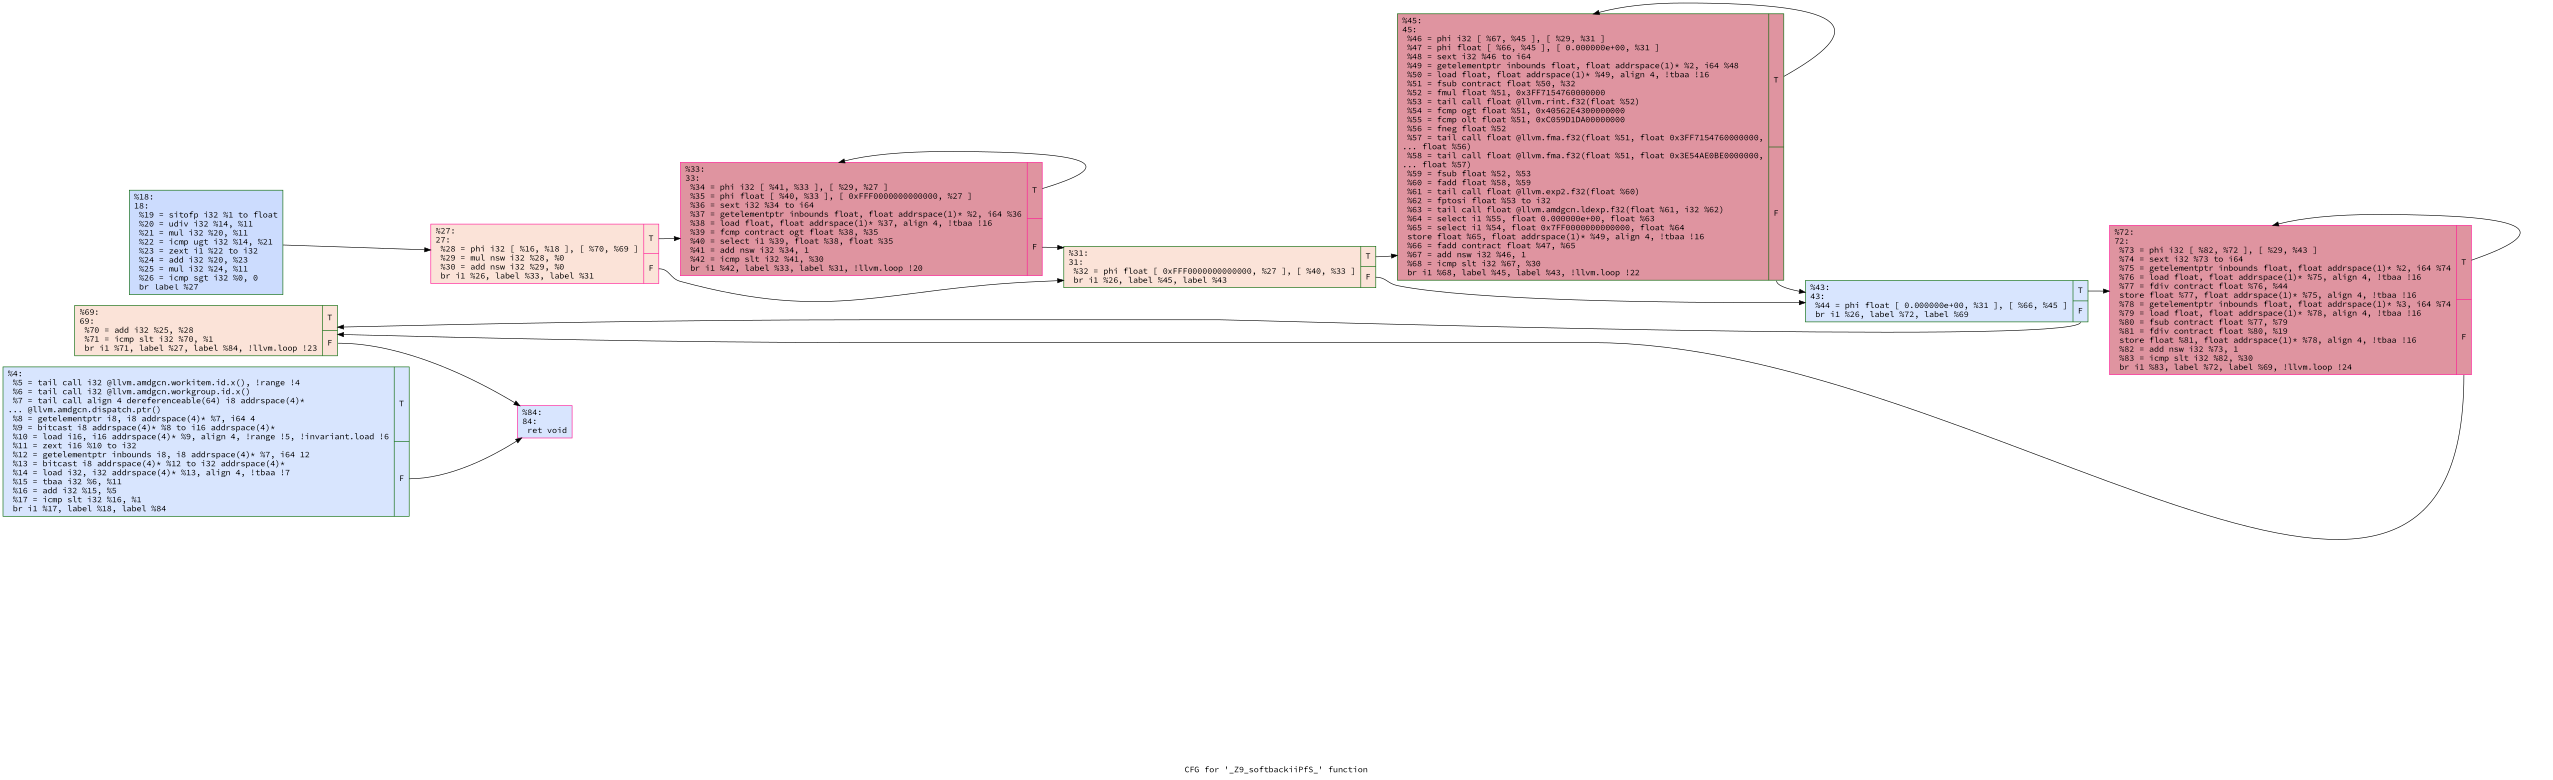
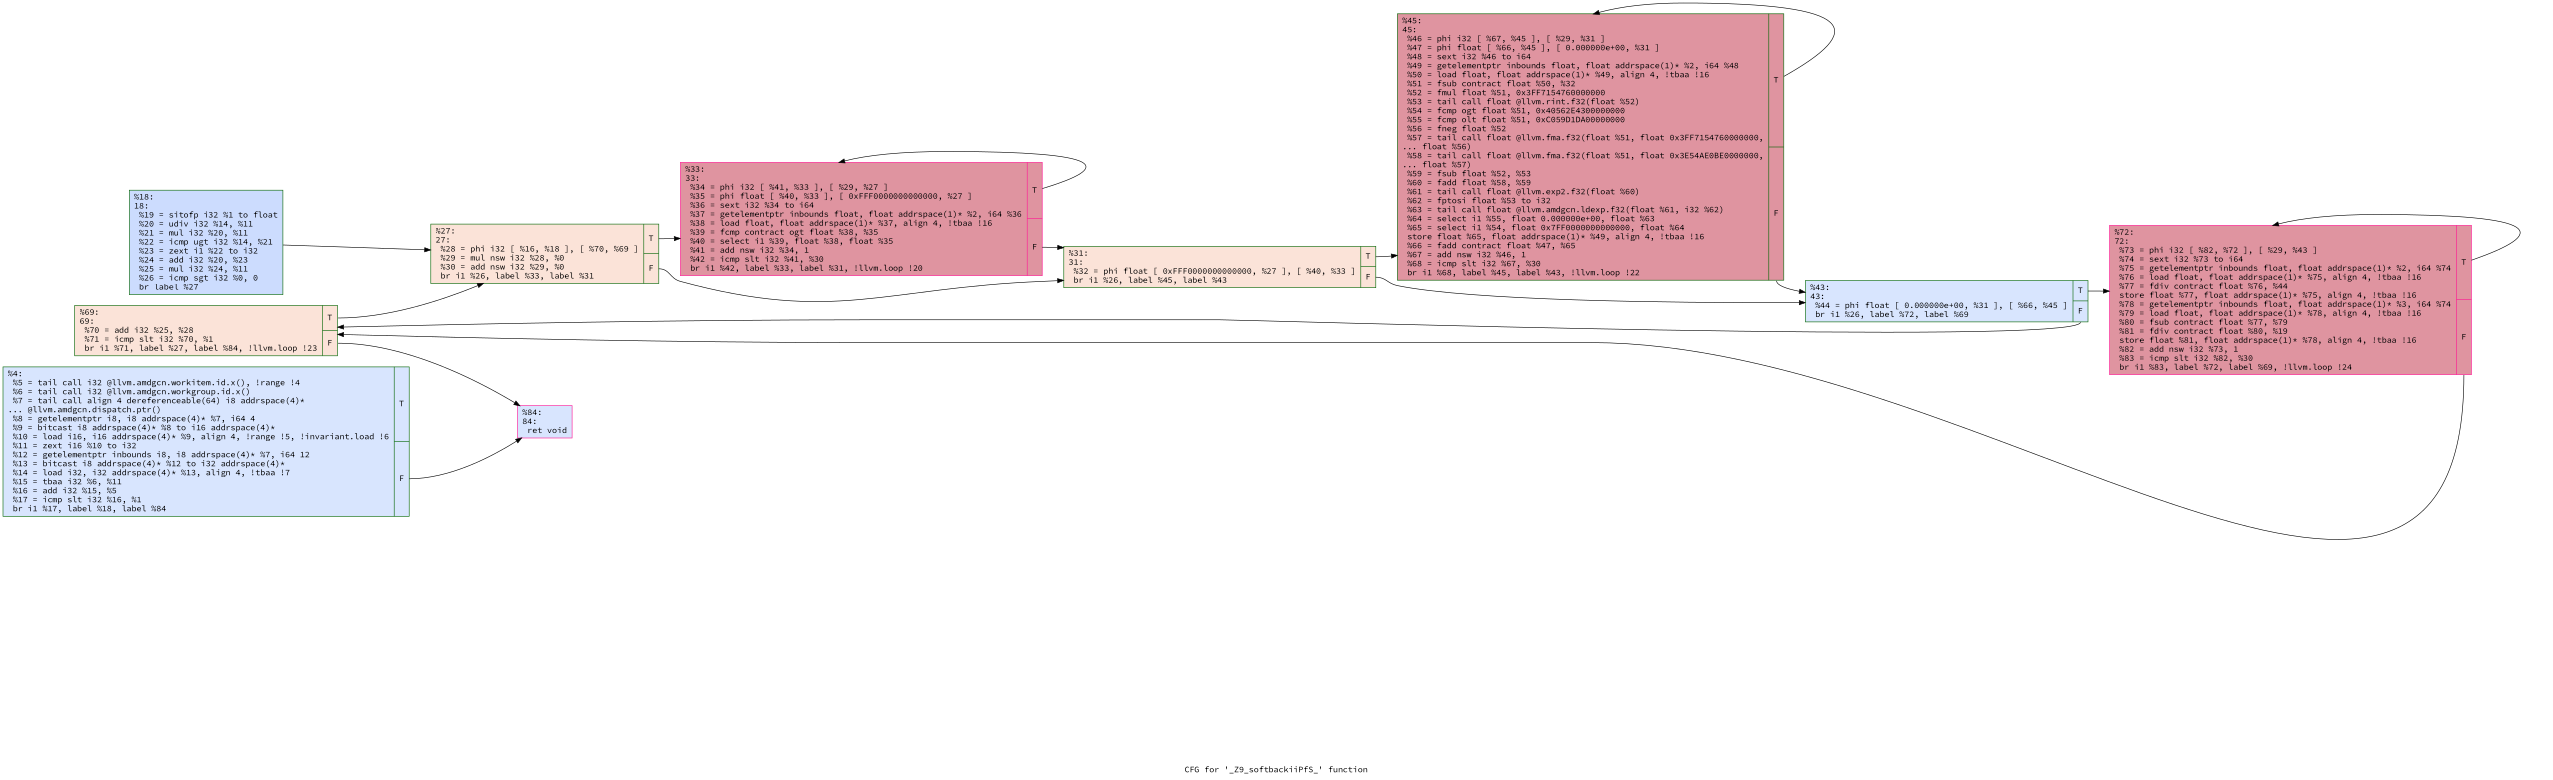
node "%27:": color deeppink -> darkgreen
edge "%69:" -> "%27:": added
